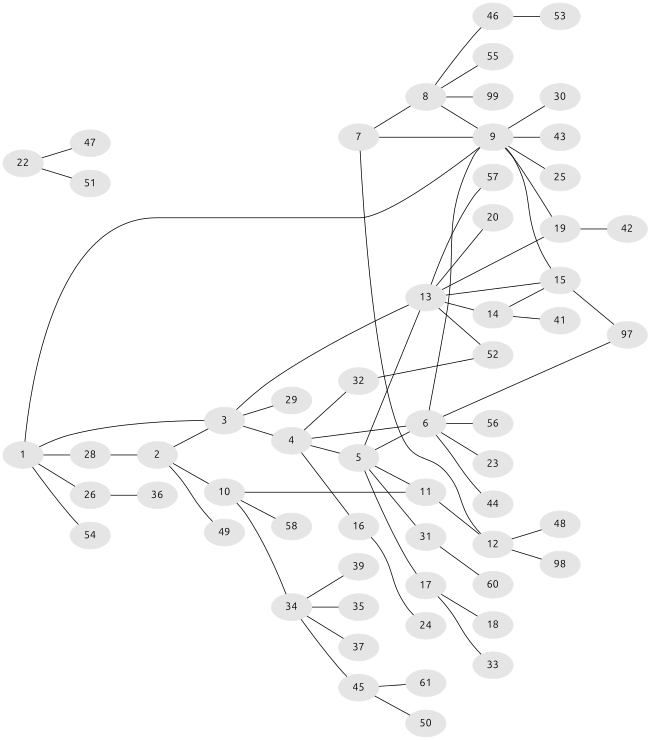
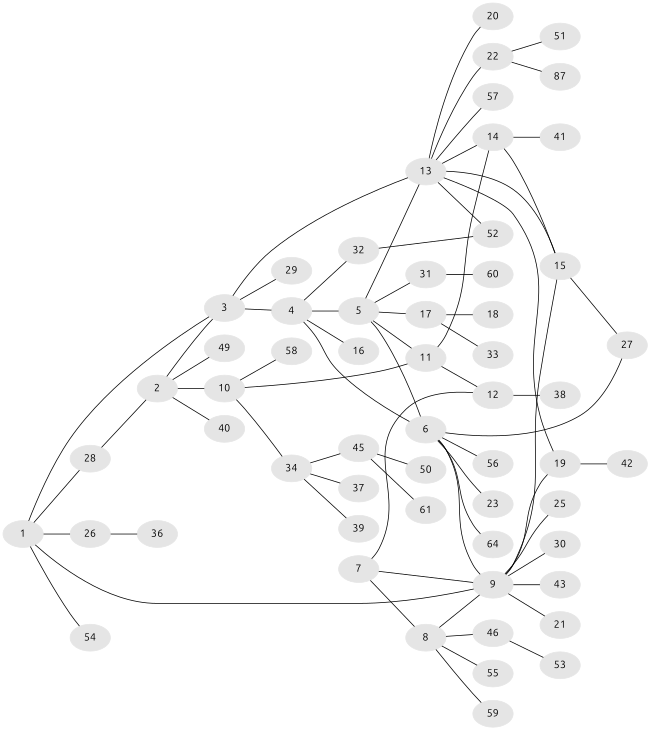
node "99": label "99" -> "59"
edge "22" -- "13": added
node "47": label "47" -> "87"
edge "14" -- "11": added
node "97": label "97" -> "27"
node "40": added
node "44": label "44" -> "64"
node "48": removed
node "98": label "98" -> "38"
node "35": removed
node "21": added
node "24": removed
